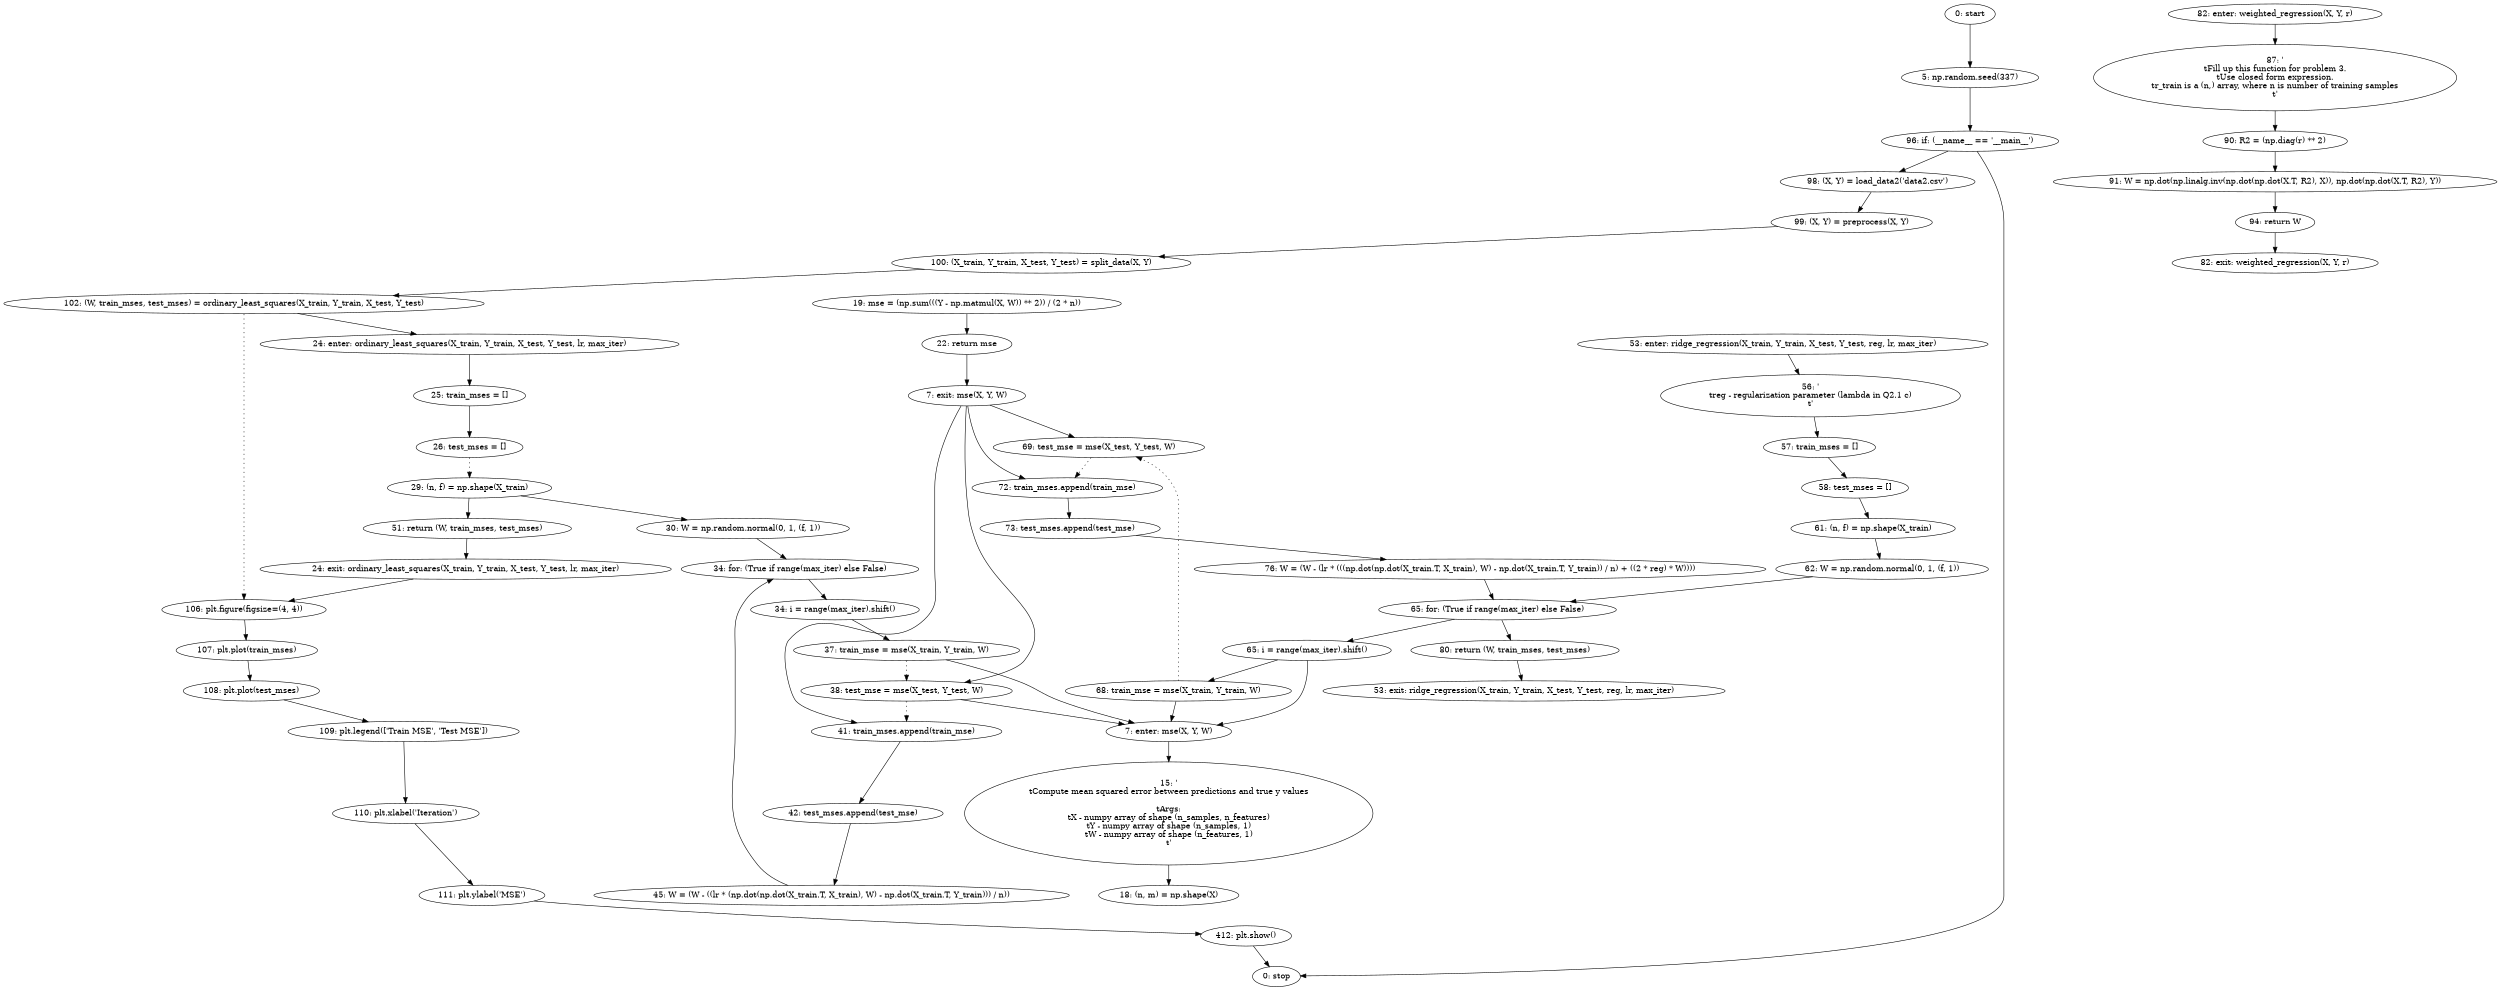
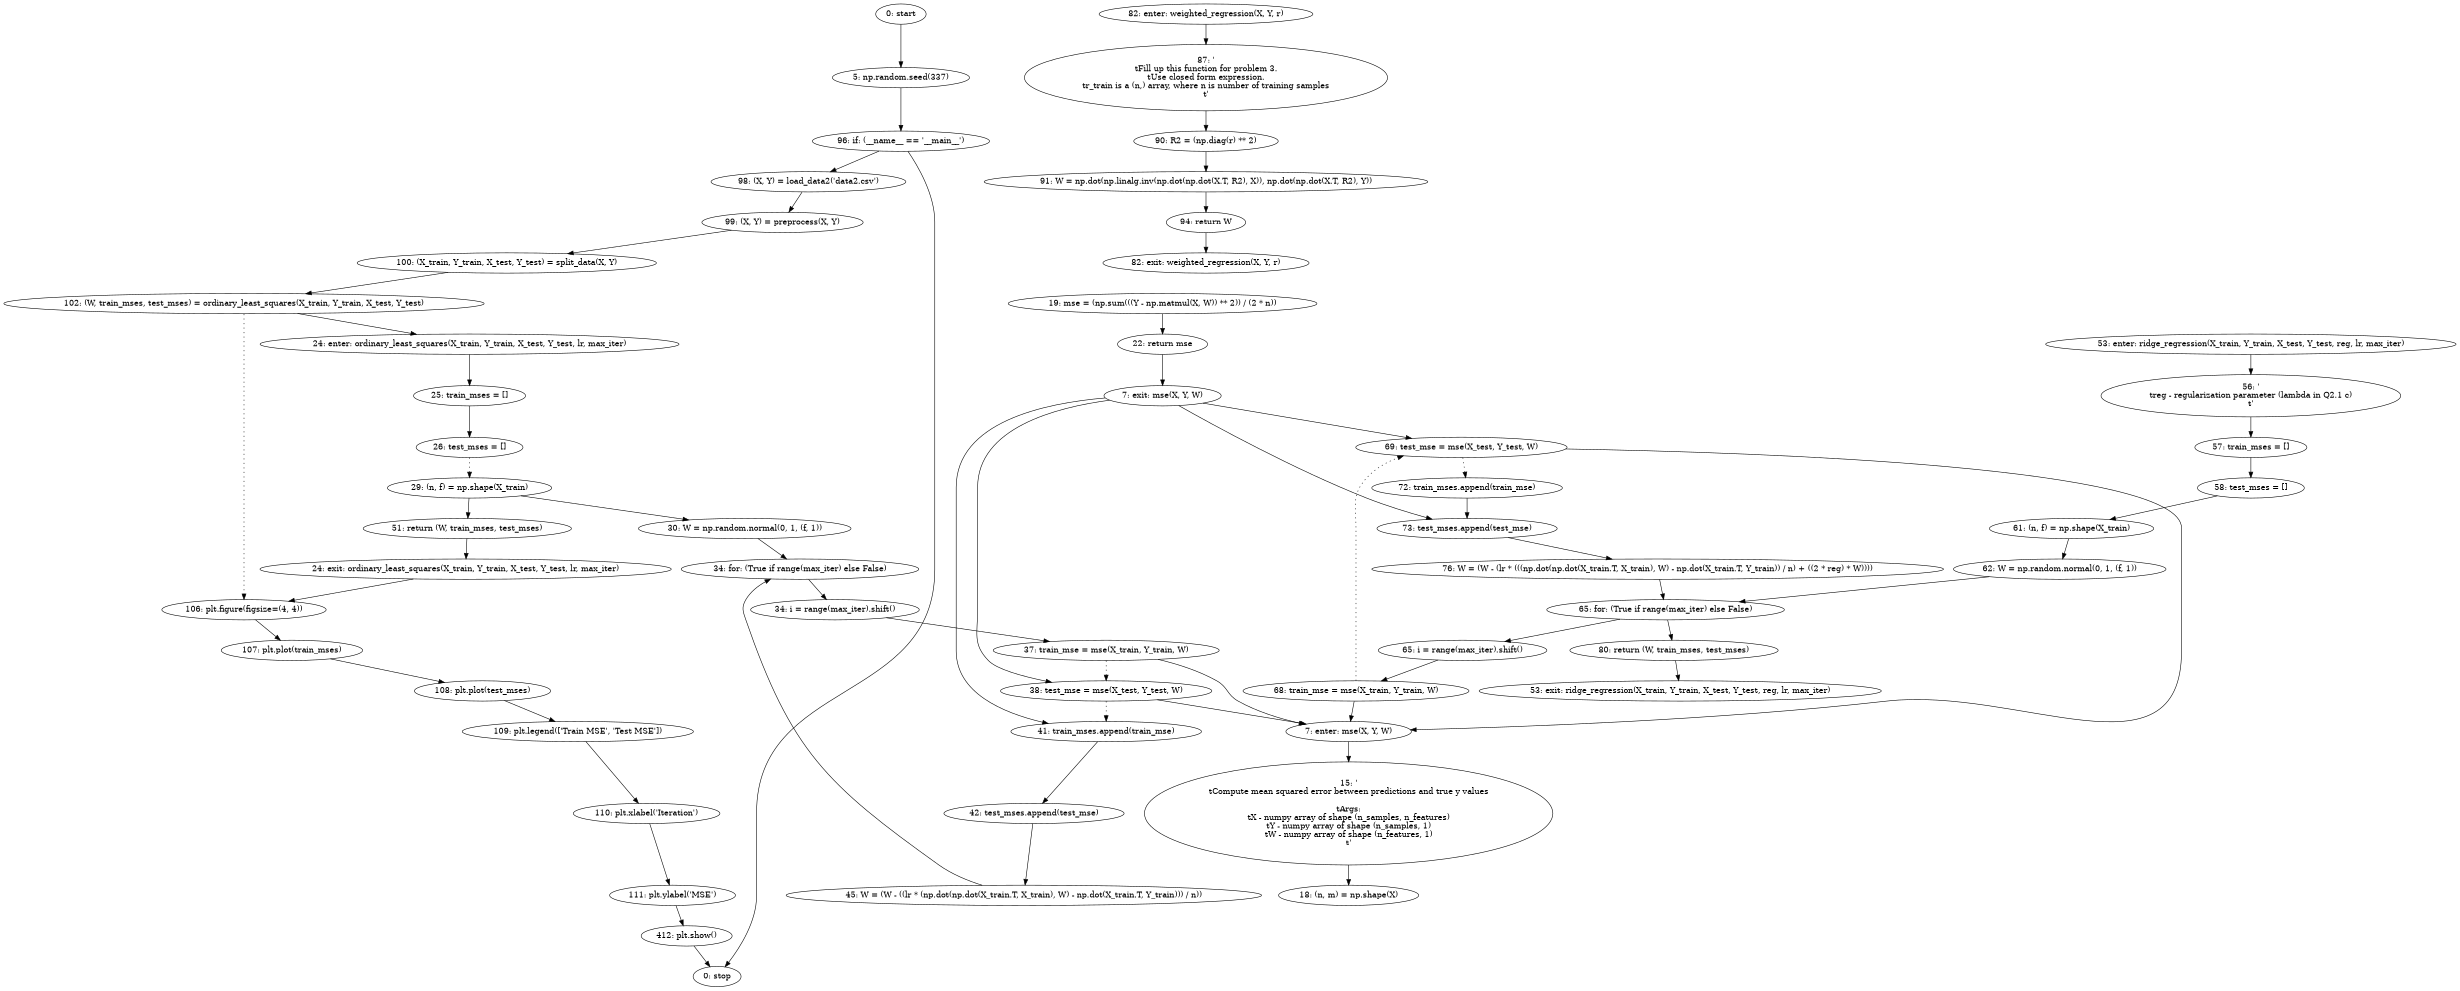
edge "7: exit: mse(X, Y, W)" -> "72: train_mses.append(train_mse)": now "7: exit: mse(X, Y, W)" -> "73: test_mses.append(test_mse)"
edge "65: i = range(max_iter).shift()" -> "7: enter: mse(X, Y, W)": now "69: test_mse = mse(X_test, Y_test, W)" -> "7: enter: mse(X, Y, W)"
